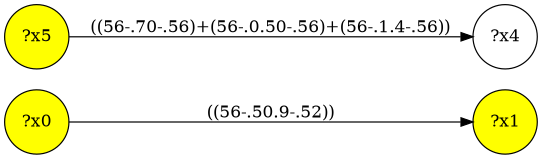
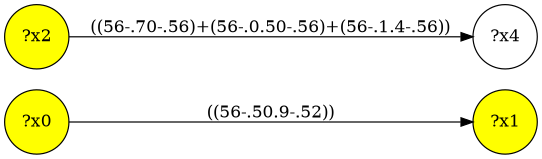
node "?x5": label "?x5" -> "?x2"
